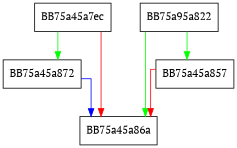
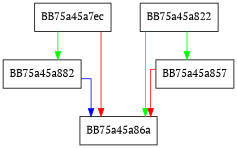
node "BB75a95a822": label "BB75a95a822" -> "BB75a45a822"
node "BB75a45a872": label "BB75a45a872" -> "BB75a45a882"
